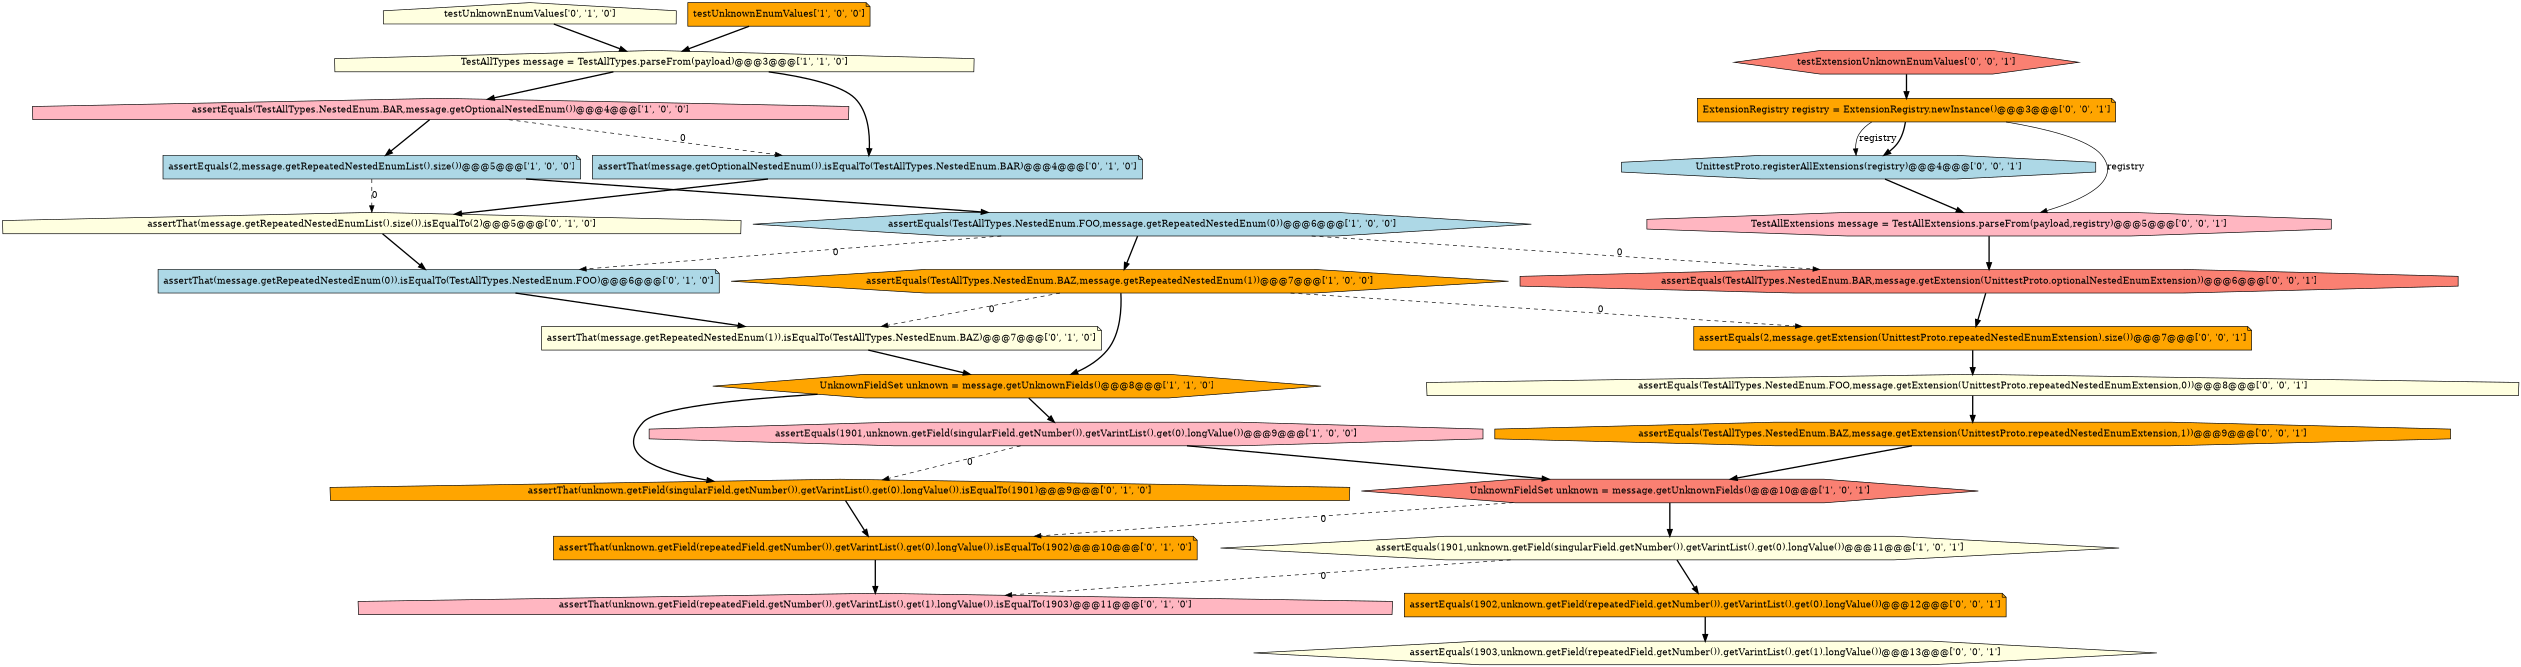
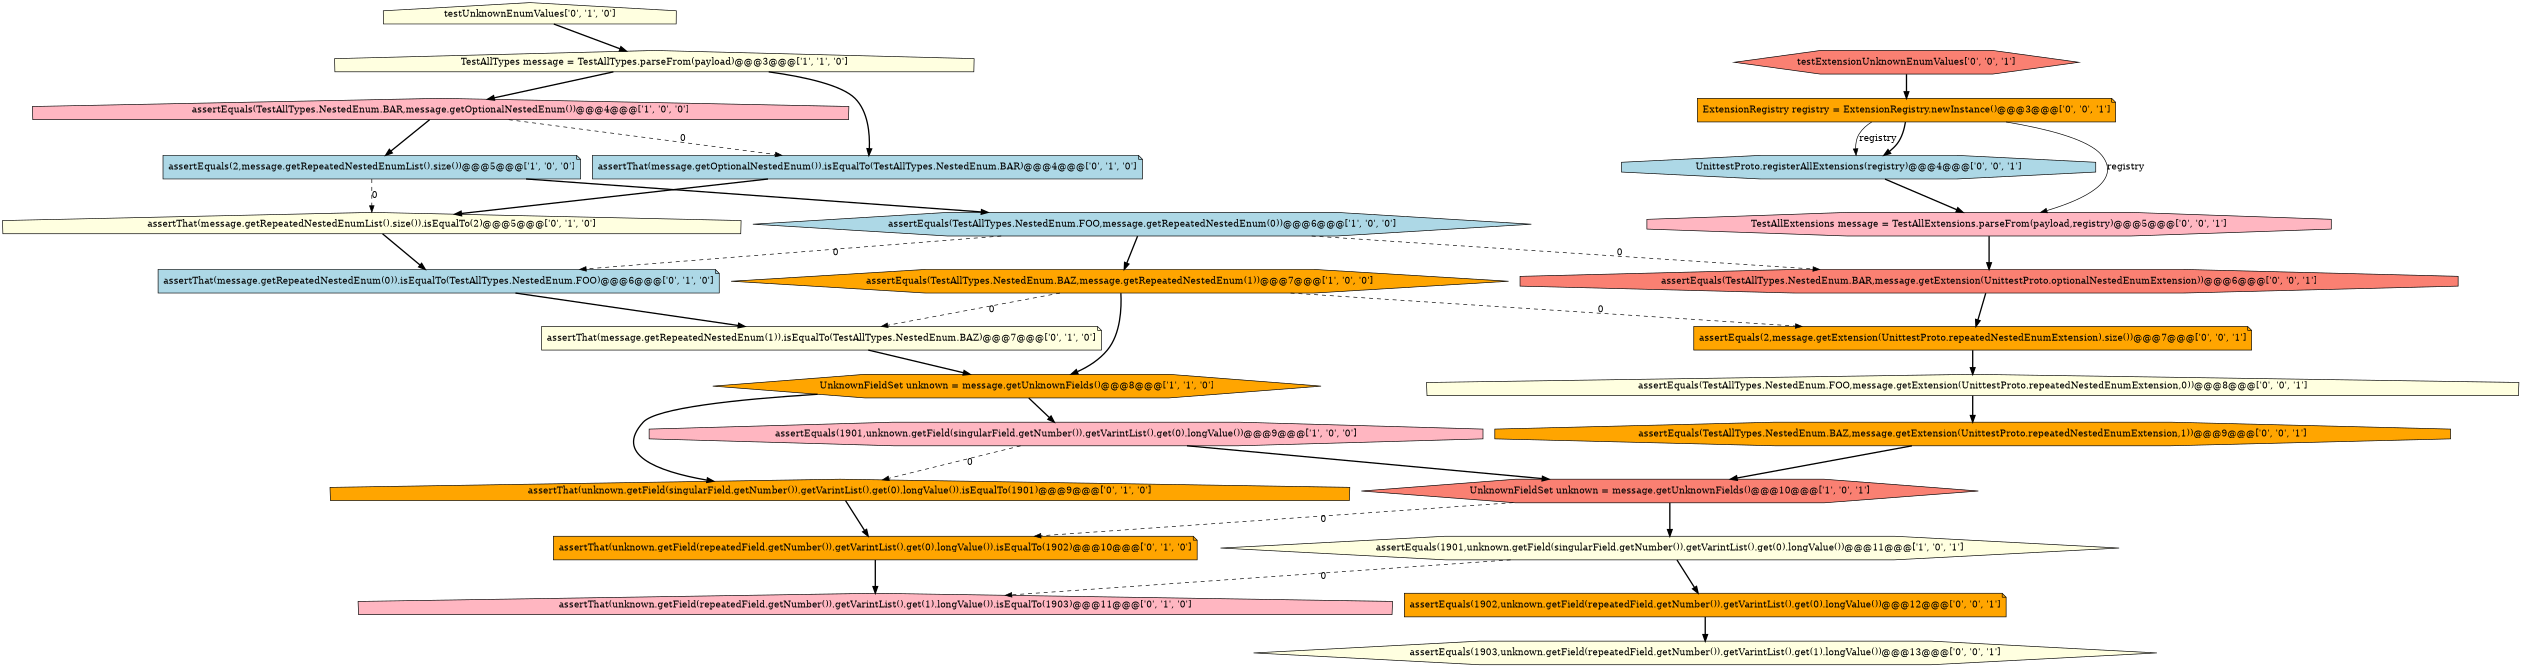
node "testUnknownEnumValues['1', '0', '0']": removed
